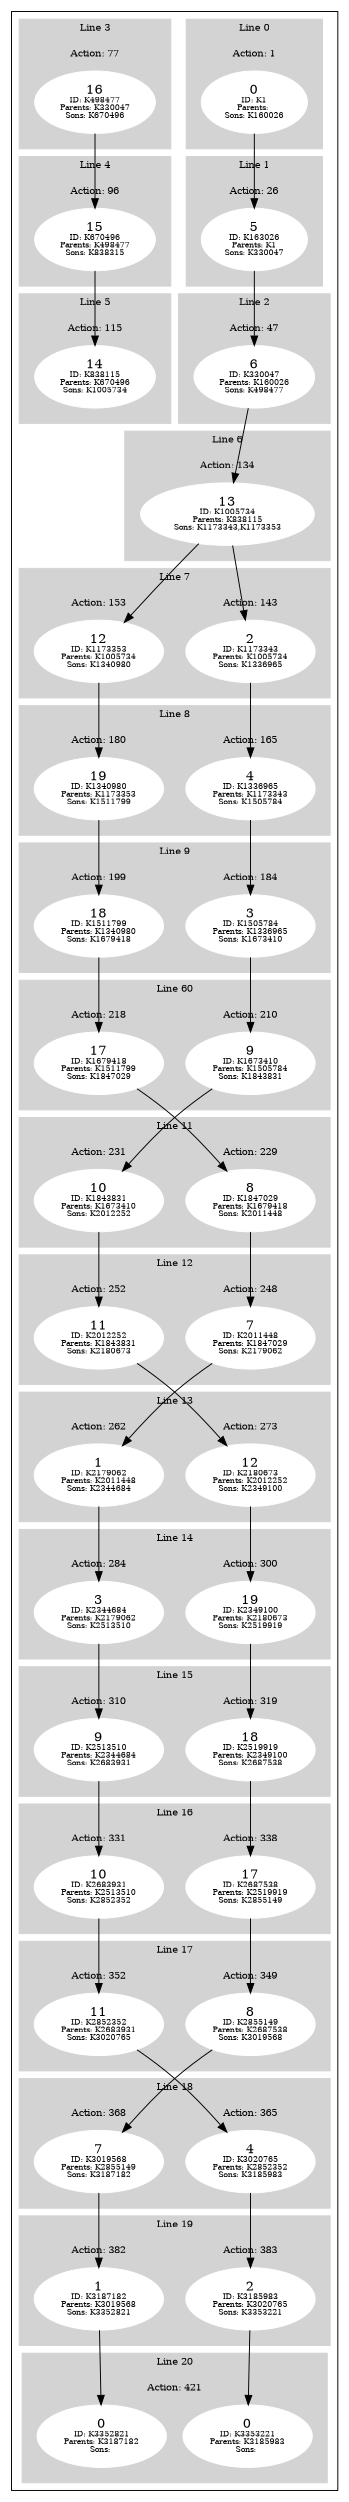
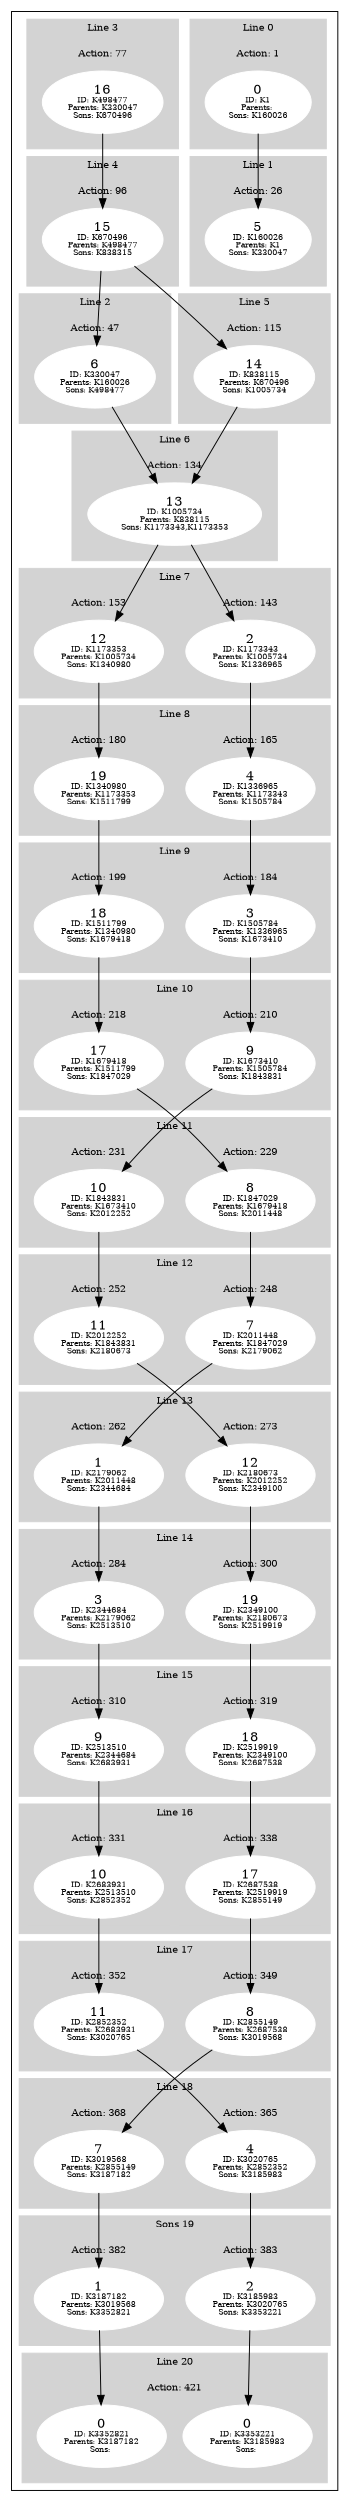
node "5": text "ID: K163026" -> "ID: K160026"
edge "5" -> "6": now "15" -> "6"
edge "14" -> "13": added
cluster "Line 60": label "Line 60" -> "Line 10"
cluster "Line 19": label "Line 19" -> "Sons 19"
